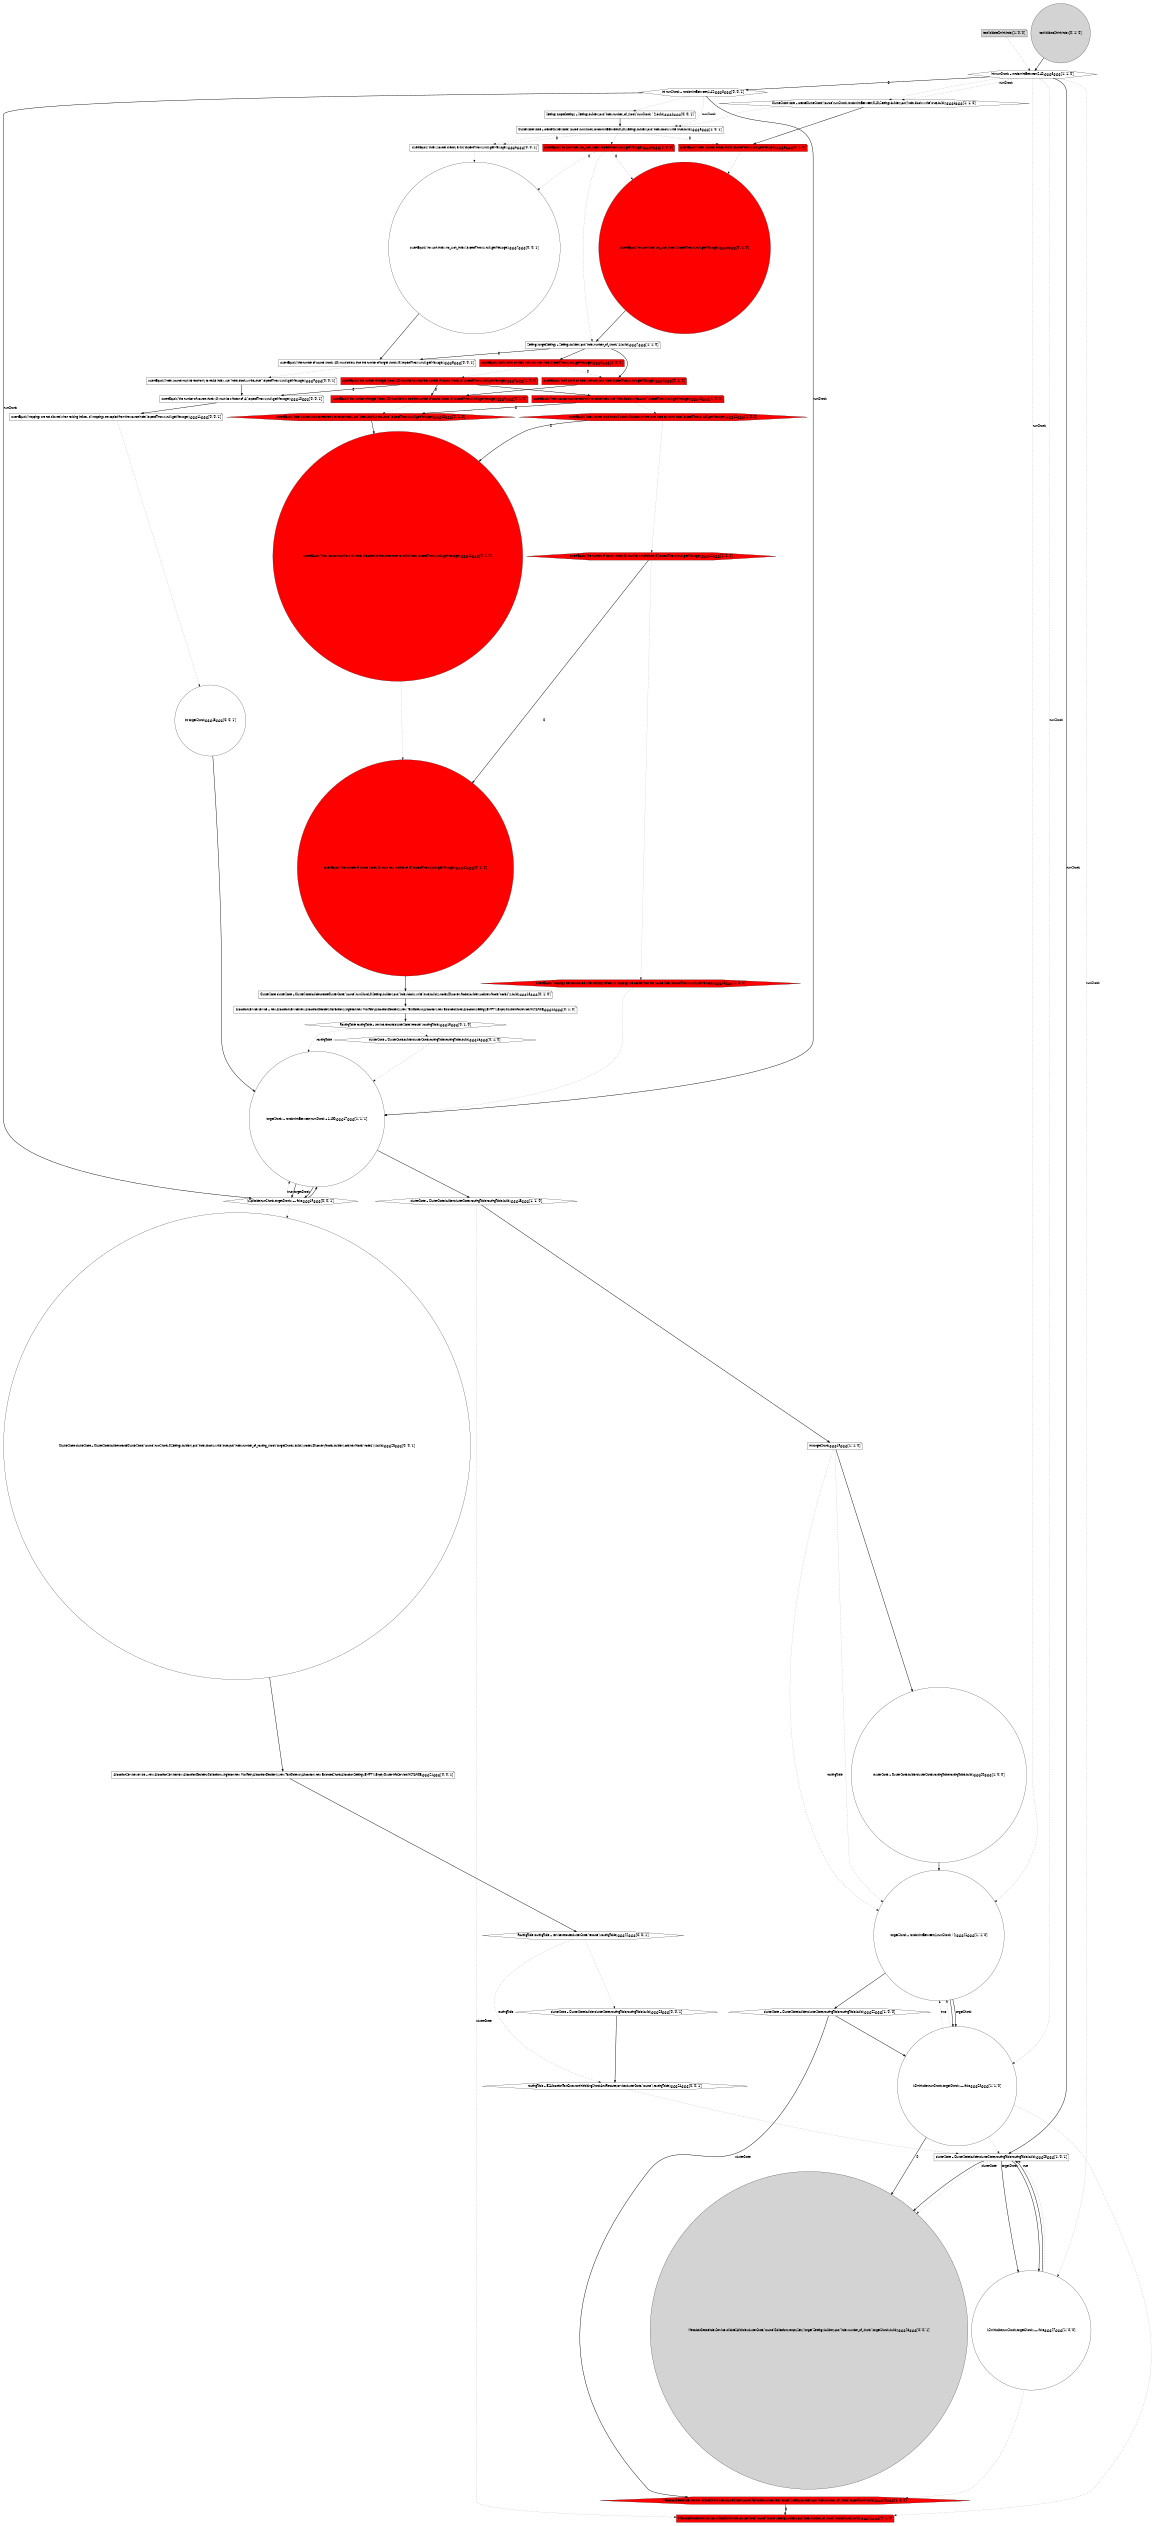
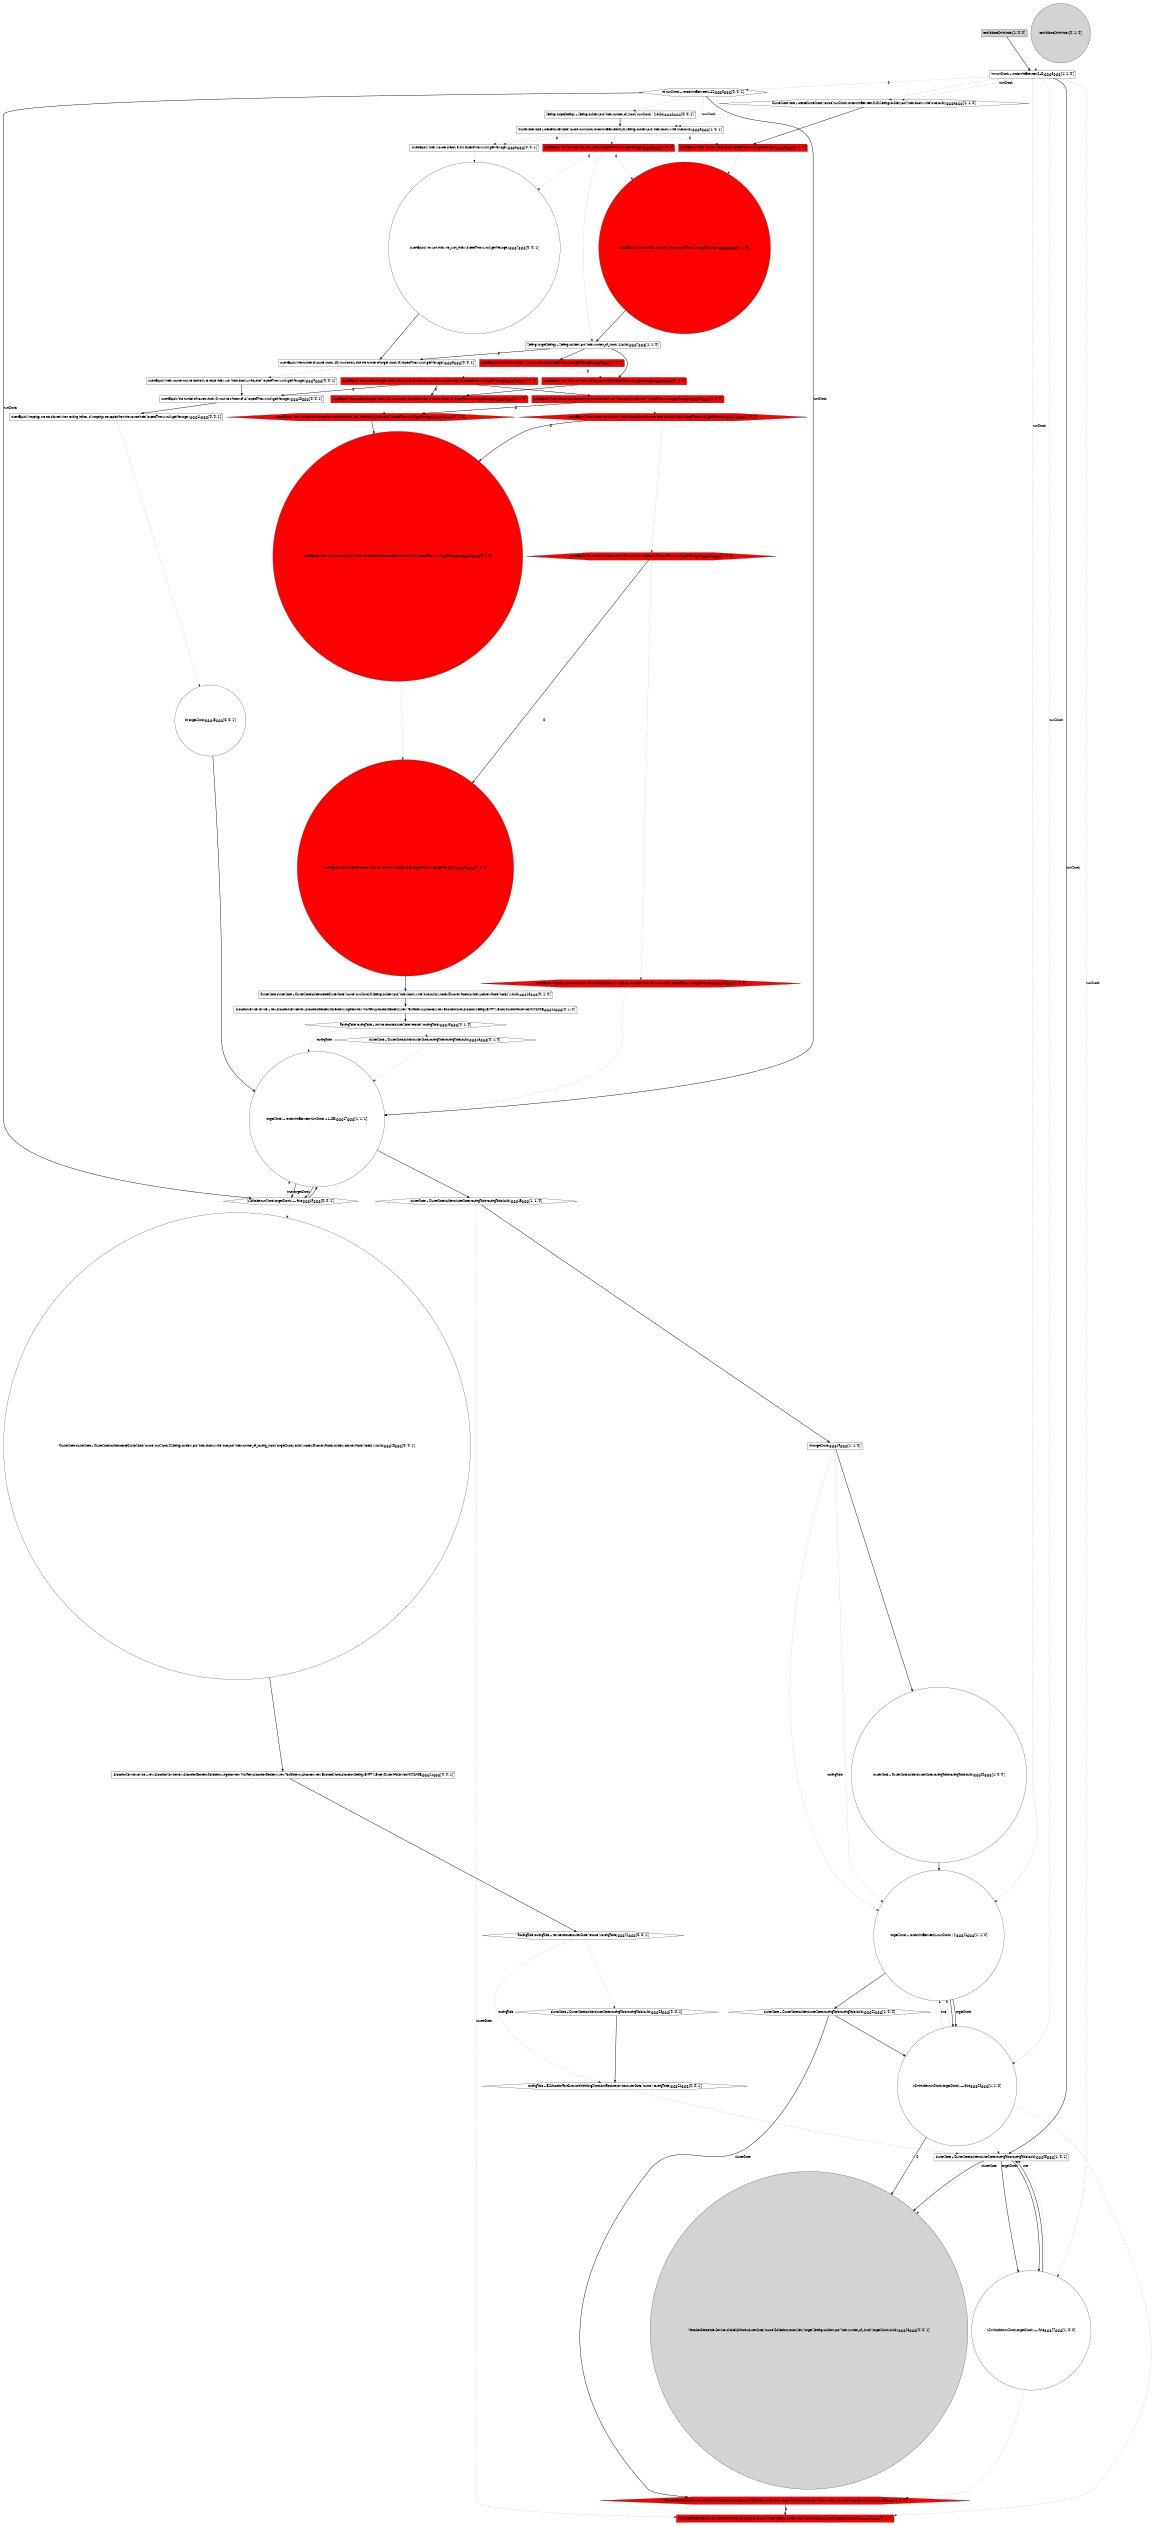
edge "testValidateShrinkIndex['1', '0', '0']" -> "int numShards = randomIntBetween(2,42)@@@3@@@['1', '1', '0']": style dotted -> bold
edge "testValidateShrinkIndex['0', '1', '0']" -> "int numShards = randomIntBetween(2,42)@@@3@@@['1', '1', '0']": style bold -> dotted
node "int numShards = randomIntBetween(2,42)@@@3@@@['1', '1', '0']": shape hexagon -> note
edge "int numShards = randomIntBetween(2,42)@@@3@@@['1', '1', '0']" -> "int numShards = randomIntBetween(1,42)@@@3@@@['0', '0', '1']": style bold -> dotted
